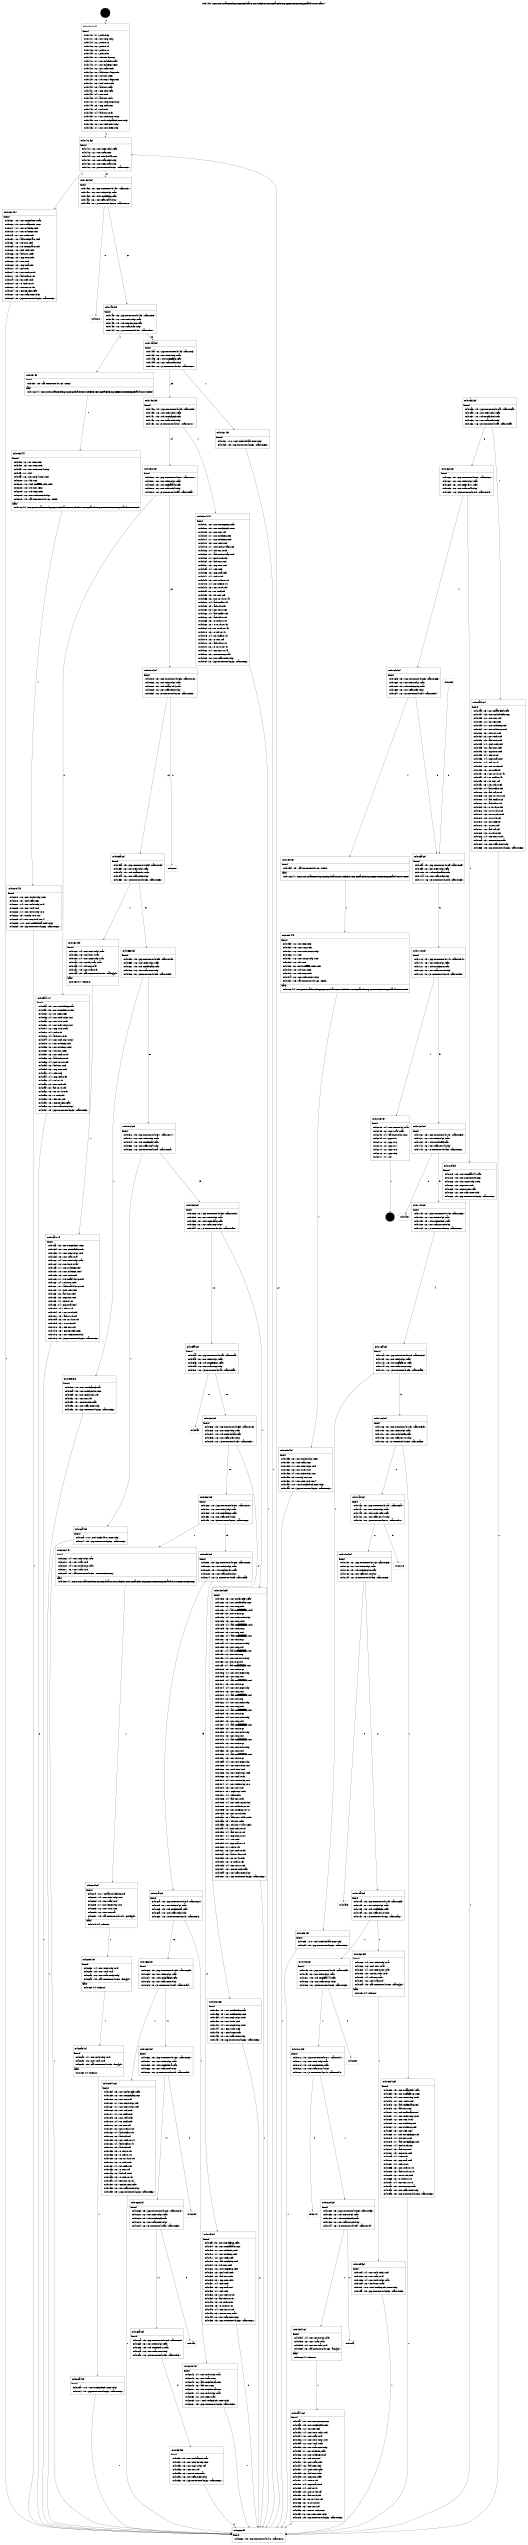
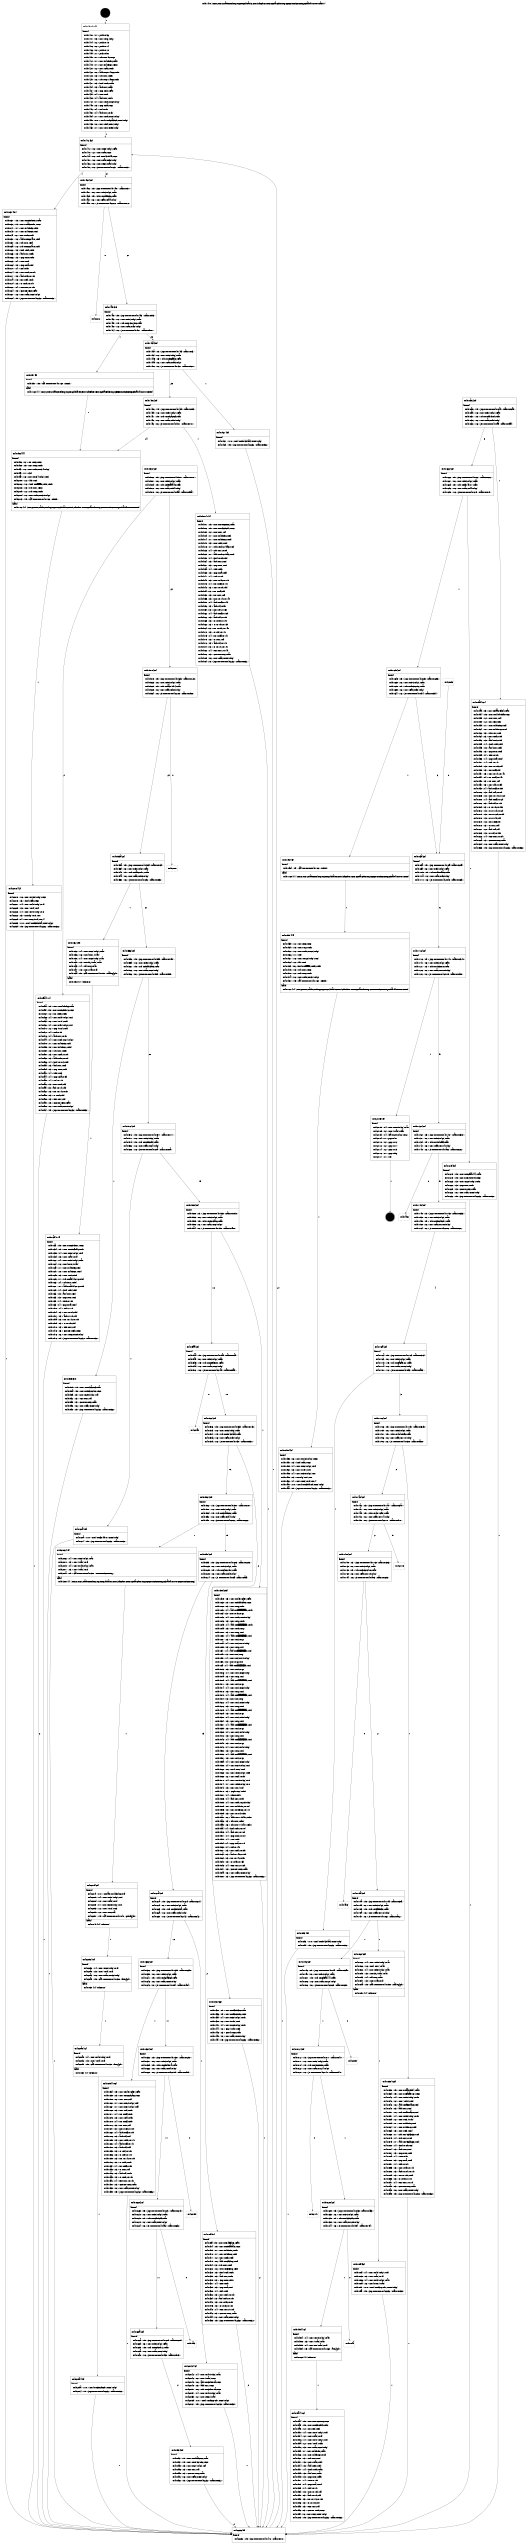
edge "0x4014e6 [28]" -> "0x401502 [28]": now "0x4014e6 [28]" -> "0x401fec [44]"
edge "0x401ba4 [102]" -> "0x402232 [5]": removed, label "1"
